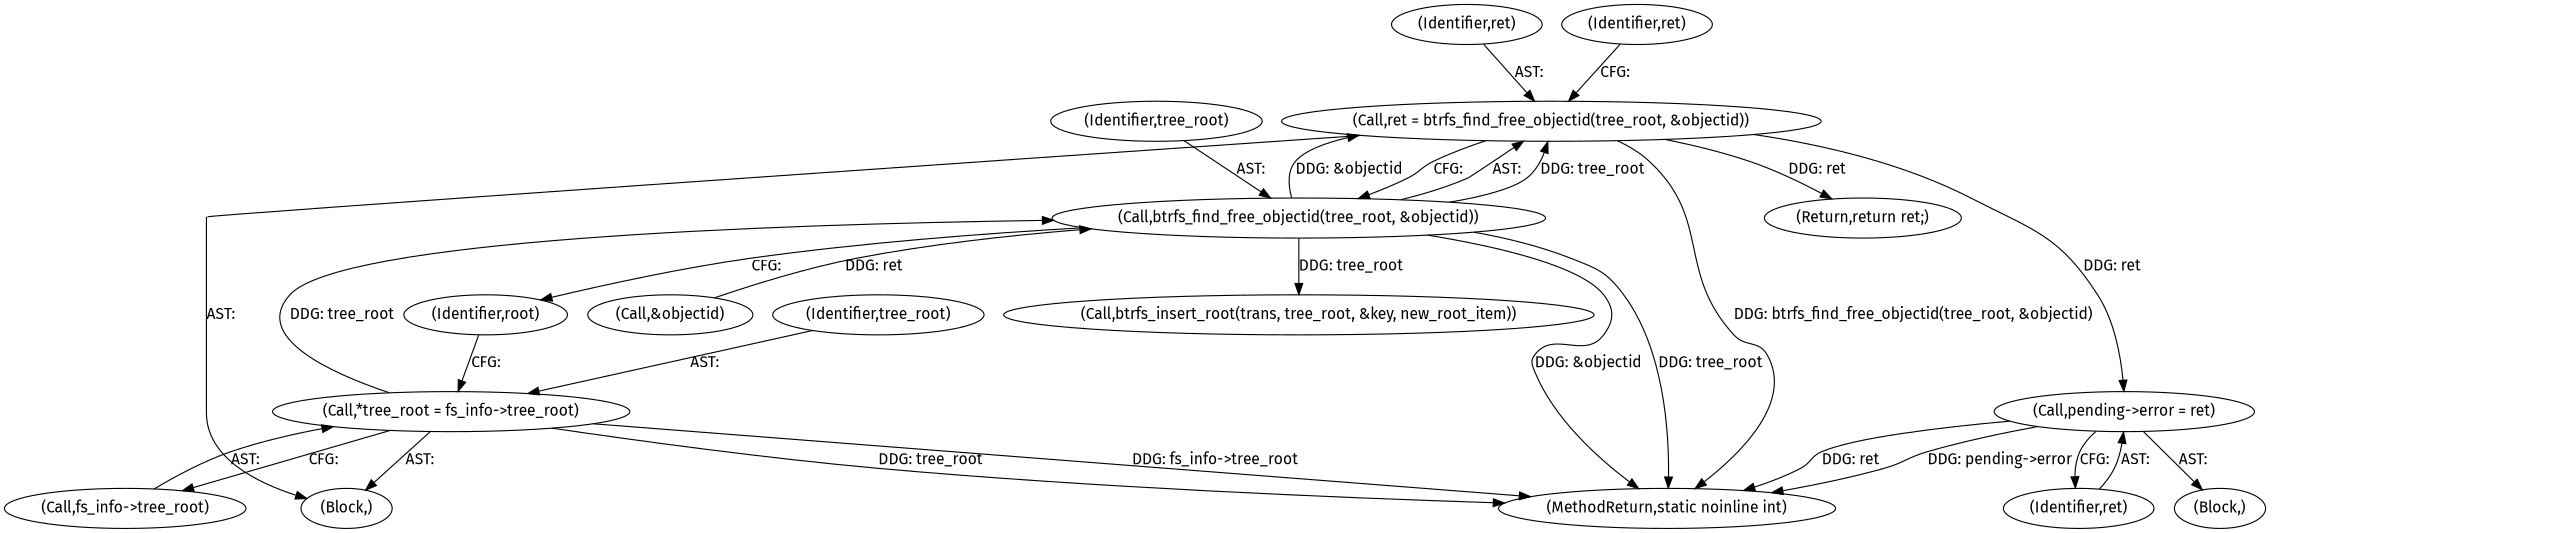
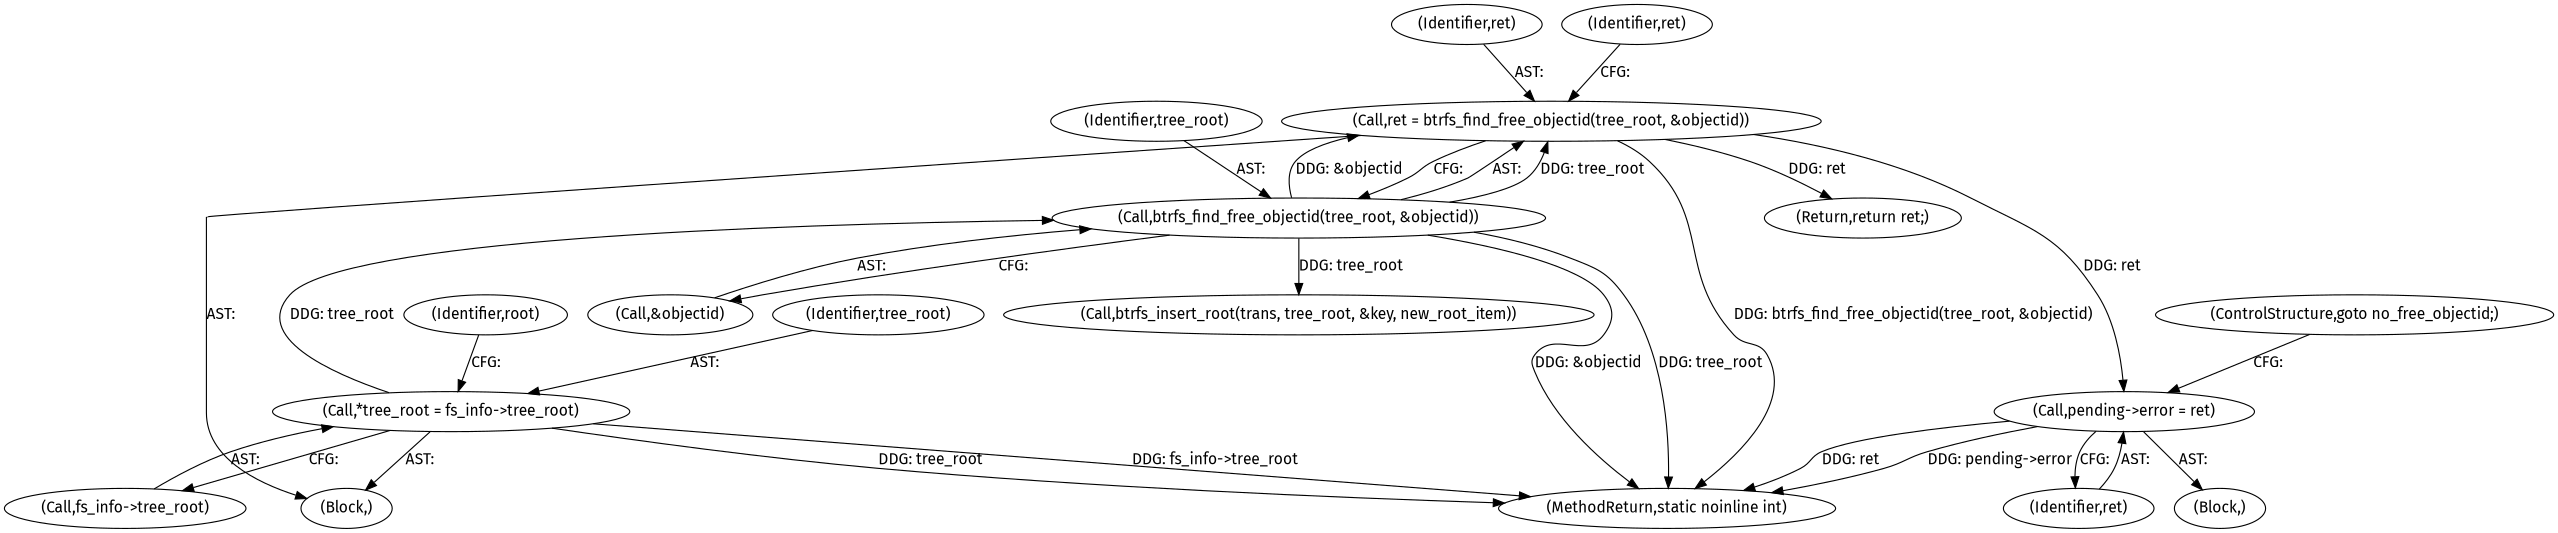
edge "(Call,btrfs_find_free_objectid(tree_root, &objectid))" -> "(Identifier,root)": now "(Call,btrfs_find_free_objectid(tree_root, &objectid))" -> "(Call,&objectid)"
edge "(Call,&objectid)" -> "(Call,btrfs_find_free_objectid(tree_root, &objectid))": label "DDG: ret" -> "AST: "
node "(ControlStructure,goto no_free_objectid;)": added
